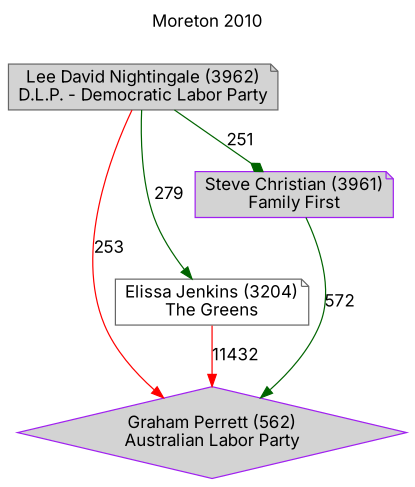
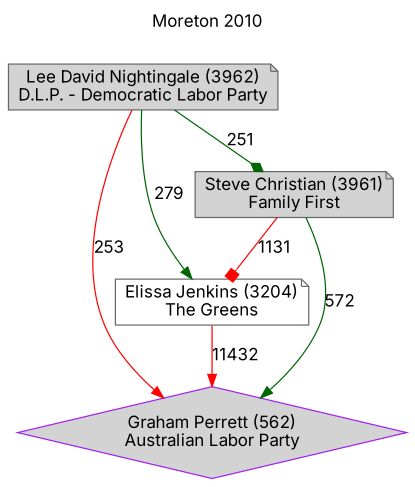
node "Steve Christian (3961) Family First": color purple -> gray40
edge "Steve Christian (3961) Family First" -> "Elissa Jenkins (3204) The Greens": added, label "1131"
